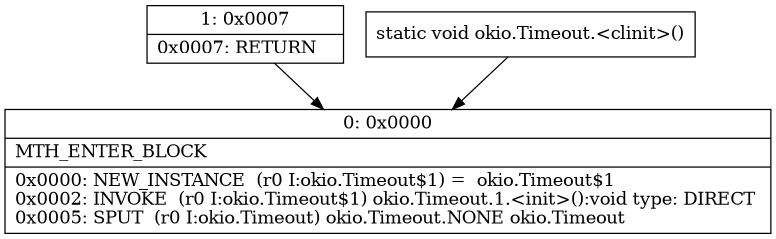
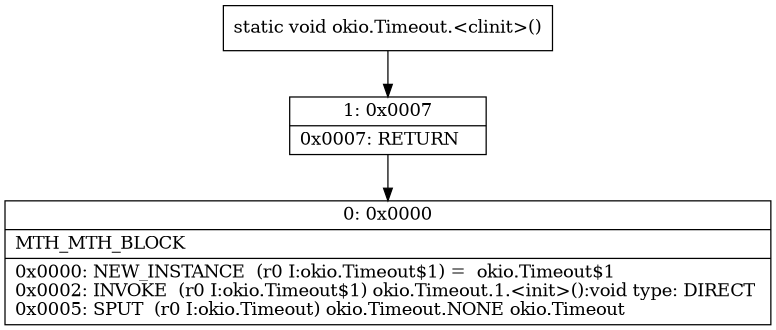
edge "static void okio.Timeout.<clinit>()" -> "0: 0x0000": now "static void okio.Timeout.<clinit>()" -> "1: 0x0007"
node "0: 0x0000": text "MTH_ENTER_BLOCK" -> "MTH_MTH_BLOCK"
